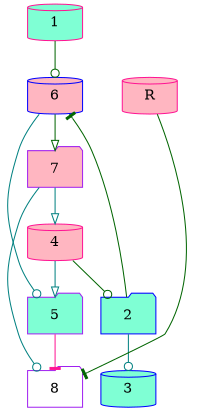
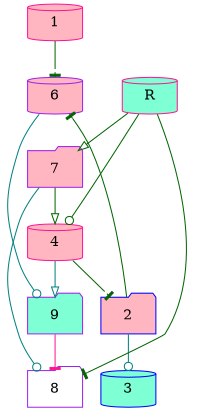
node "1": fillcolor aquamarine -> lightpink
edge "1" -> "6": arrowhead odot -> tee
node "6": color blue -> purple
node "R": fillcolor lightpink -> aquamarine
edge "6" -> "7": now "R" -> "7"
edge "R" -> "4": added
edge "7" -> "4": color teal -> darkgreen
edge "4" -> "2": arrowhead odot -> tee
node "5": label "5" -> "9"
node "2": fillcolor aquamarine -> lightpink
